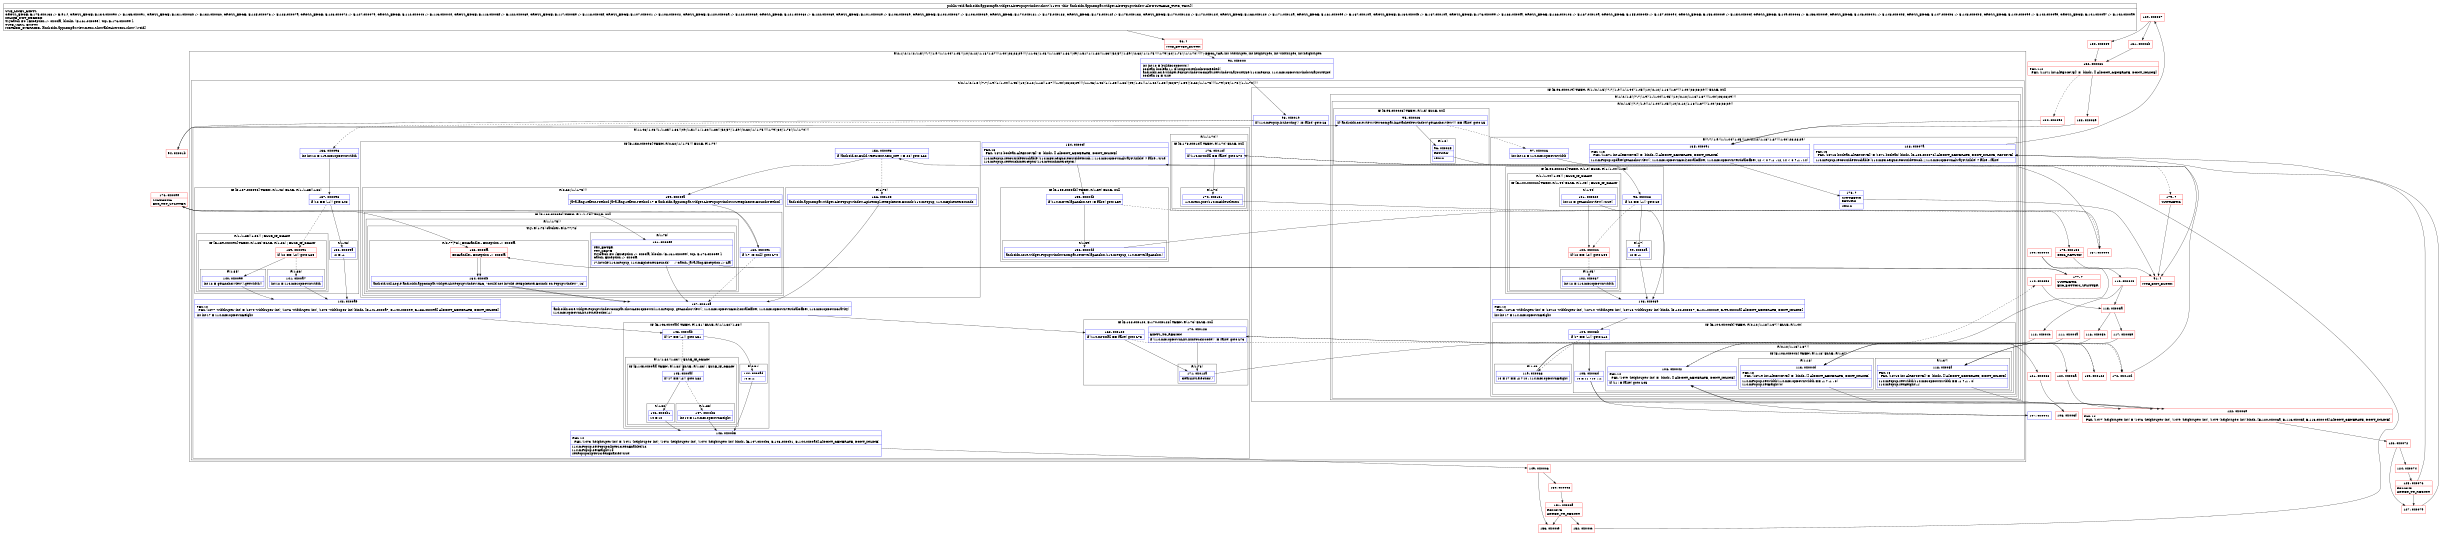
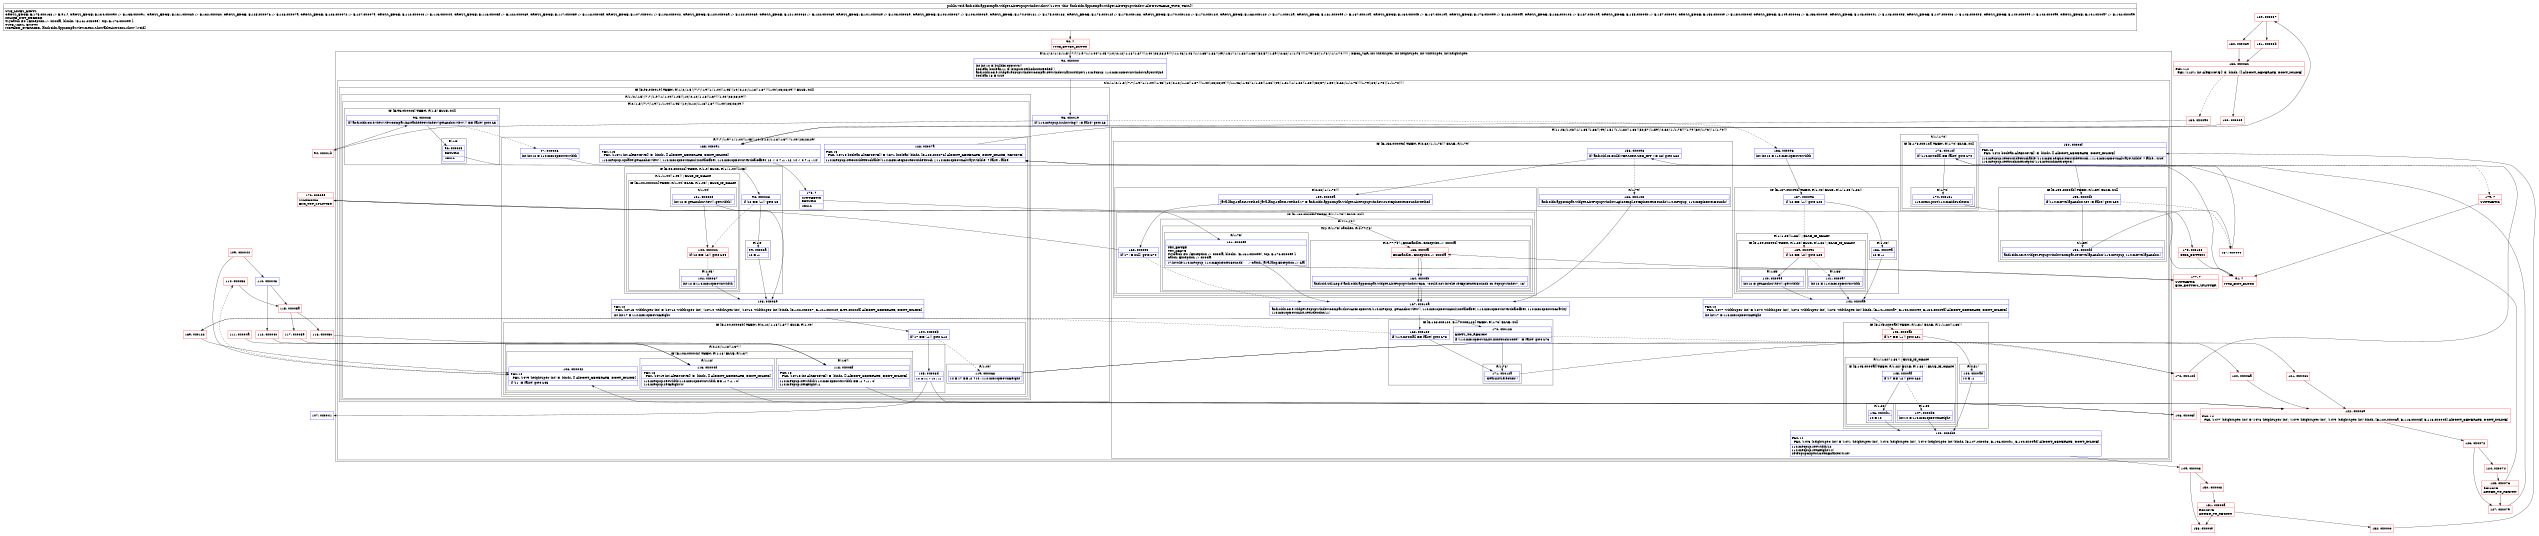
node "101: 0x002e": text "int r2 = getAnchorView().true()" -> "int r2 = getAnchorView().getWidth()"
cluster "R(1:7)": label "R(1:7)" -> "R(1:9)"
node "175: 0x0138": text "ORIG_RETURN" -> "ORIG_BOTTOM"
node "110: 0x0048": color red -> blue
node "143: 0x00ab": color blue -> red
edge "107: 0x0041" -> "108: 0x0042": now "169: 0x0122" -> "108: 0x0042"
node "148: 0x00b5": text "r14.mPopup.setPopupClipToScreenEnabled(r2)" -> "r14.mPopup.setWidth(r2)"
